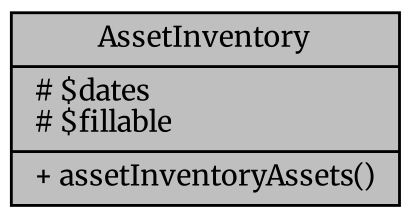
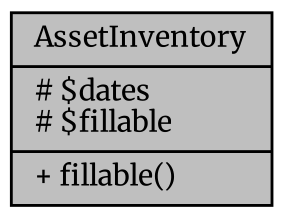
node "AssetInventory": text "+ assetInventoryAssets()" -> "+ fillable()"
